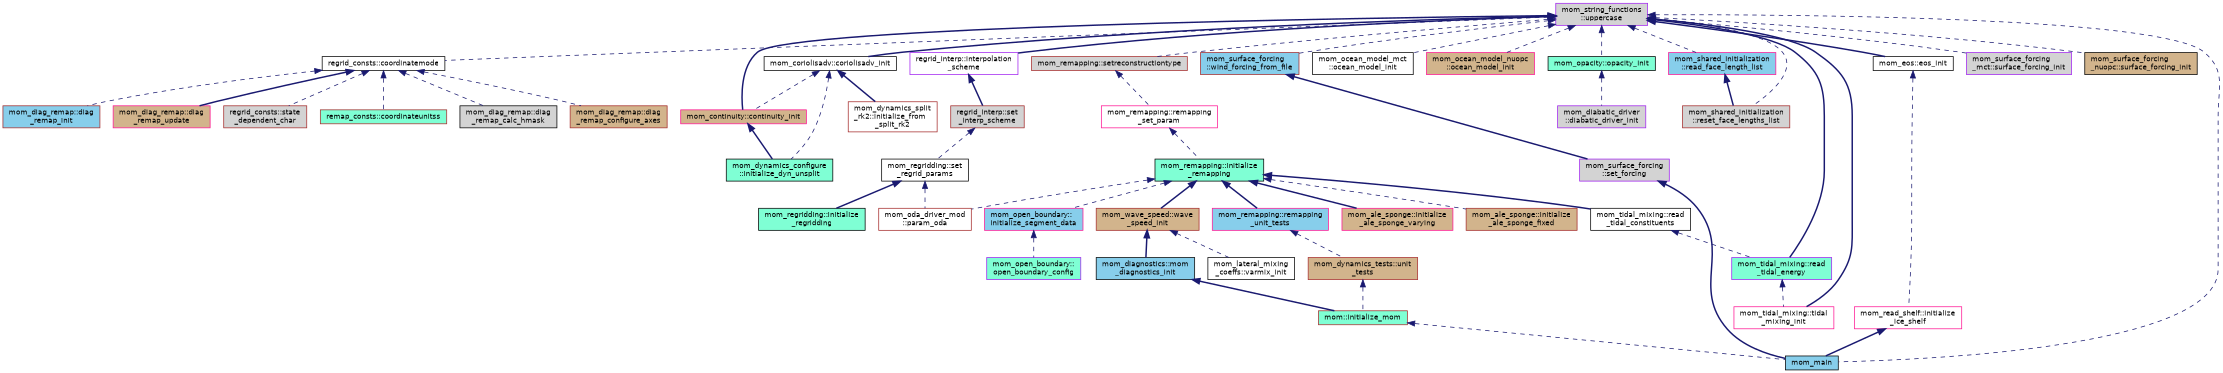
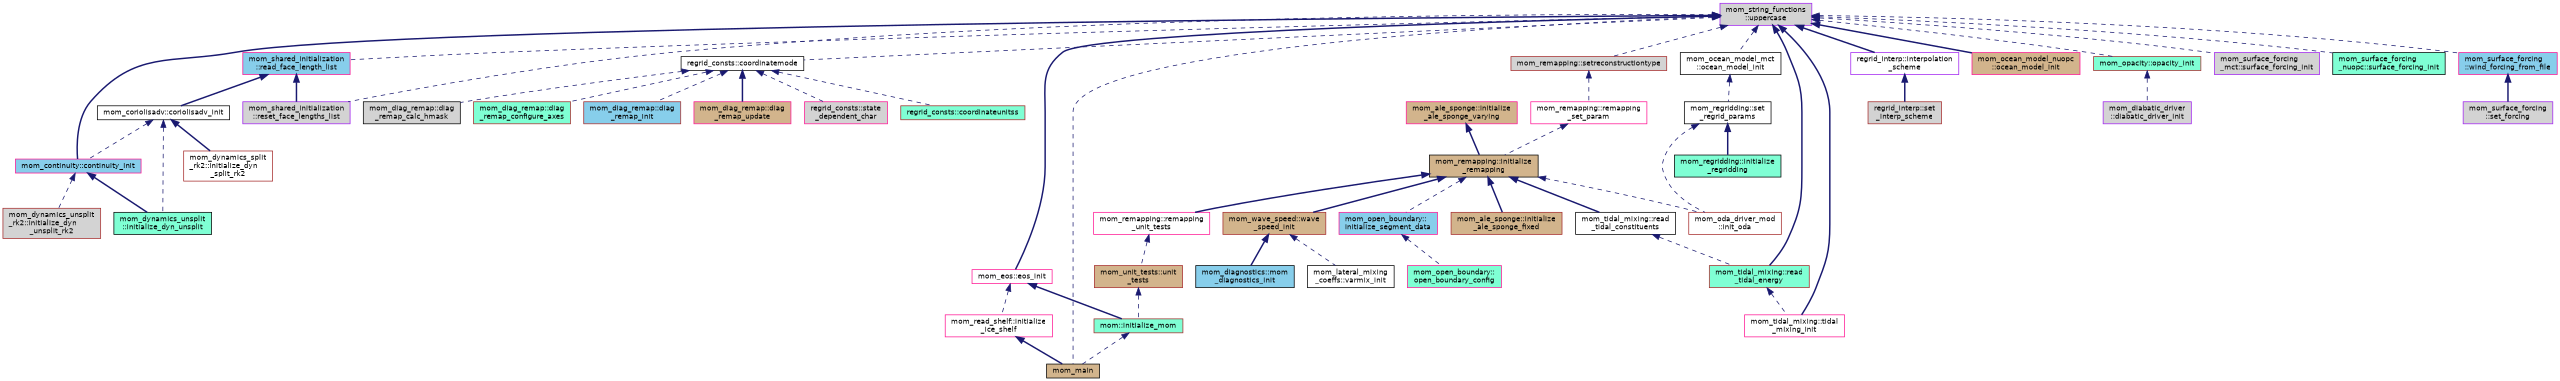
edge "mom_coriolisadv::coriolisadv_init" -> "mom_string_functions ::uppercase": now "mom_coriolisadv::coriolisadv_init" -> "mom_shared_initialization ::read_face_length_list"
edge "mom_ocean_model_nuopc ::ocean_model_init" -> "mom_string_functions ::uppercase": style dashed -> bold
node "mom_surface_forcing ::wind_forcing_from_file": color brown -> deeppink
node "mom_opacity::opacity_init": color black -> brown
node "mom_eos::eos_init": color black -> deeppink
node "mom_surface_forcing _nuopc::surface_forcing_init": fillcolor tan -> aquamarine
node "regrid_consts::state _dependent_char": color brown -> deeppink
node "remap_consts::coordinateunitss": label "remap_consts::coordinateunitss" -> "regrid_consts::coordinateunitss"
node "mom_diag_remap::diag _remap_configure_axes": fillcolor tan -> aquamarine
node "mom_continuity::continuity_init": fillcolor tan -> skyblue
node "mom_dynamics_split _rk2::initialize_from _split_rk2": label "mom_dynamics_split _rk2::initialize_from _split_rk2" -> "mom_dynamics_split _rk2::initialize_dyn _split_rk2"
node "mom_shared_initialization ::reset_face_lengths_list": color brown -> purple
edge "mom_regridding::set _regrid_params" -> "regrid_interp::set _interp_scheme": now "mom_regridding::set _regrid_params" -> "mom_ocean_model_mct ::ocean_model_init"
node "mom_dynamics_configure ::initialize_dyn_unsplit": label "mom_dynamics_configure ::initialize_dyn_unsplit" -> "mom_dynamics_unsplit ::initialize_dyn_unsplit"
node "mom_remapping::initialize _remapping": fillcolor aquamarine -> tan
edge "mom_ale_sponge::initialize _ale_sponge_fixed" -> "mom_remapping::initialize _remapping": style dashed -> bold
edge "mom_ale_sponge::initialize _ale_sponge_varying" -> "mom_remapping::initialize _remapping": reversed
node "mom_oda_driver_mod ::param_oda": label "mom_oda_driver_mod ::param_oda" -> "mom_oda_driver_mod ::init_oda"
node "mom_remapping::remapping _unit_tests": fillcolor skyblue -> white
node "mom_dynamics_unsplit _rk2::initialize_dyn _unsplit_rk2": added
node "mom_open_boundary:: open_boundary_config": color purple -> deeppink
node "mom_dynamics_tests::unit _tests": label "mom_dynamics_tests::unit _tests" -> "mom_unit_tests::unit _tests"
node "mom_tidal_mixing::read _tidal_energy": color purple -> brown
edge "mom_main" -> "mom_surface_forcing ::set_forcing": removed
edge "mom::initialize_mom" -> "mom_diagnostics::mom _diagnostics_init": now "mom::initialize_mom" -> "mom_eos::eos_init"
node "mom_main": fillcolor skyblue -> tan
